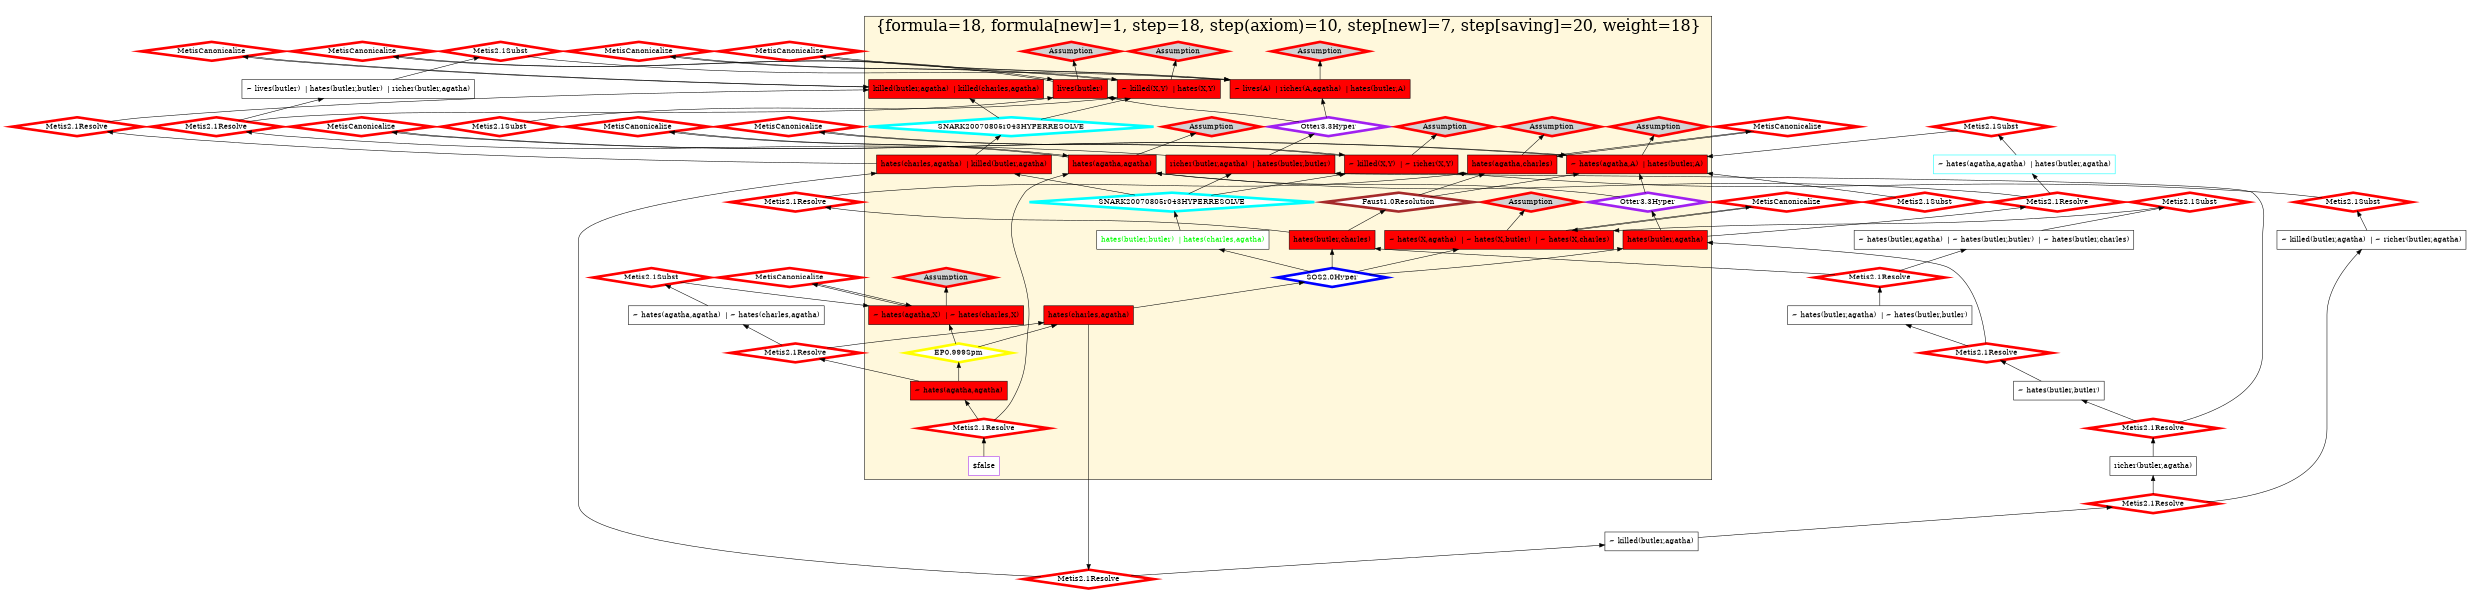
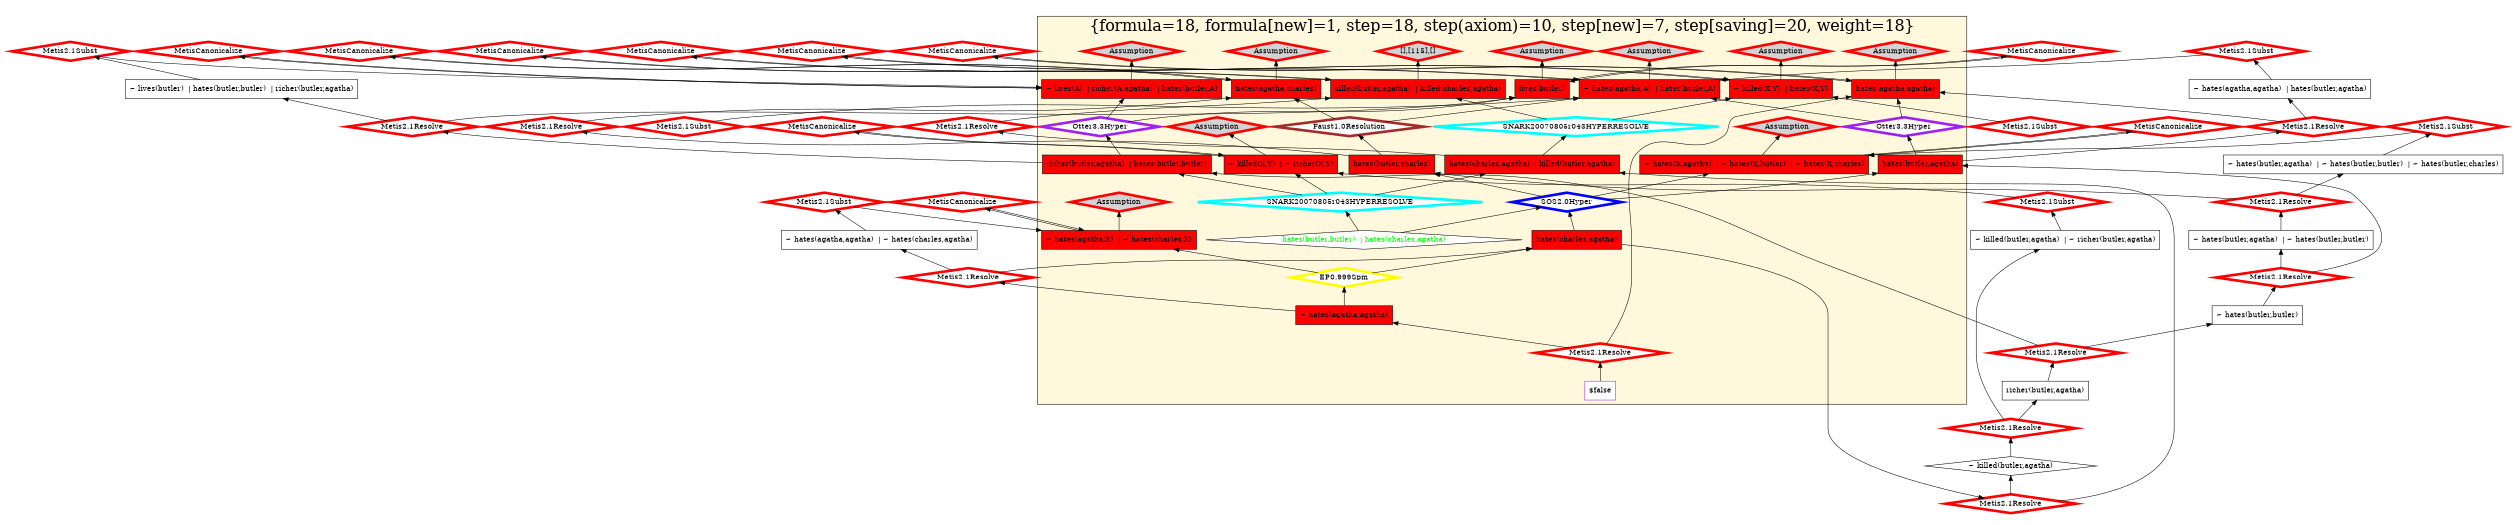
node "[],[115],[]": added
node "~ hates(agatha,agatha)  | hates(butler,agatha)": color cyan -> black
node "hates(butler,butler)  | hates(charles,agatha)": shape box -> diamond
edge "SOS2.0Hyper" -> "hates(butler,butler)  | hates(charles,agatha)": reversed
node "~ killed(butler,agatha)": shape box -> diamond
